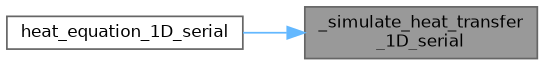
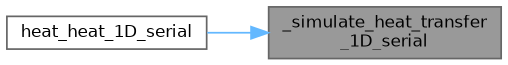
node "heat_equation_1D_serial": label "heat_equation_1D_serial" -> "heat_heat_1D_serial"
